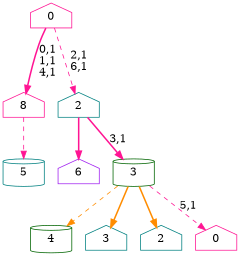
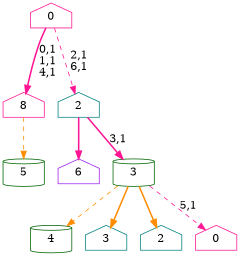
edge "8" -> "5": color deeppink -> darkorange
node "5": color teal -> darkgreen
